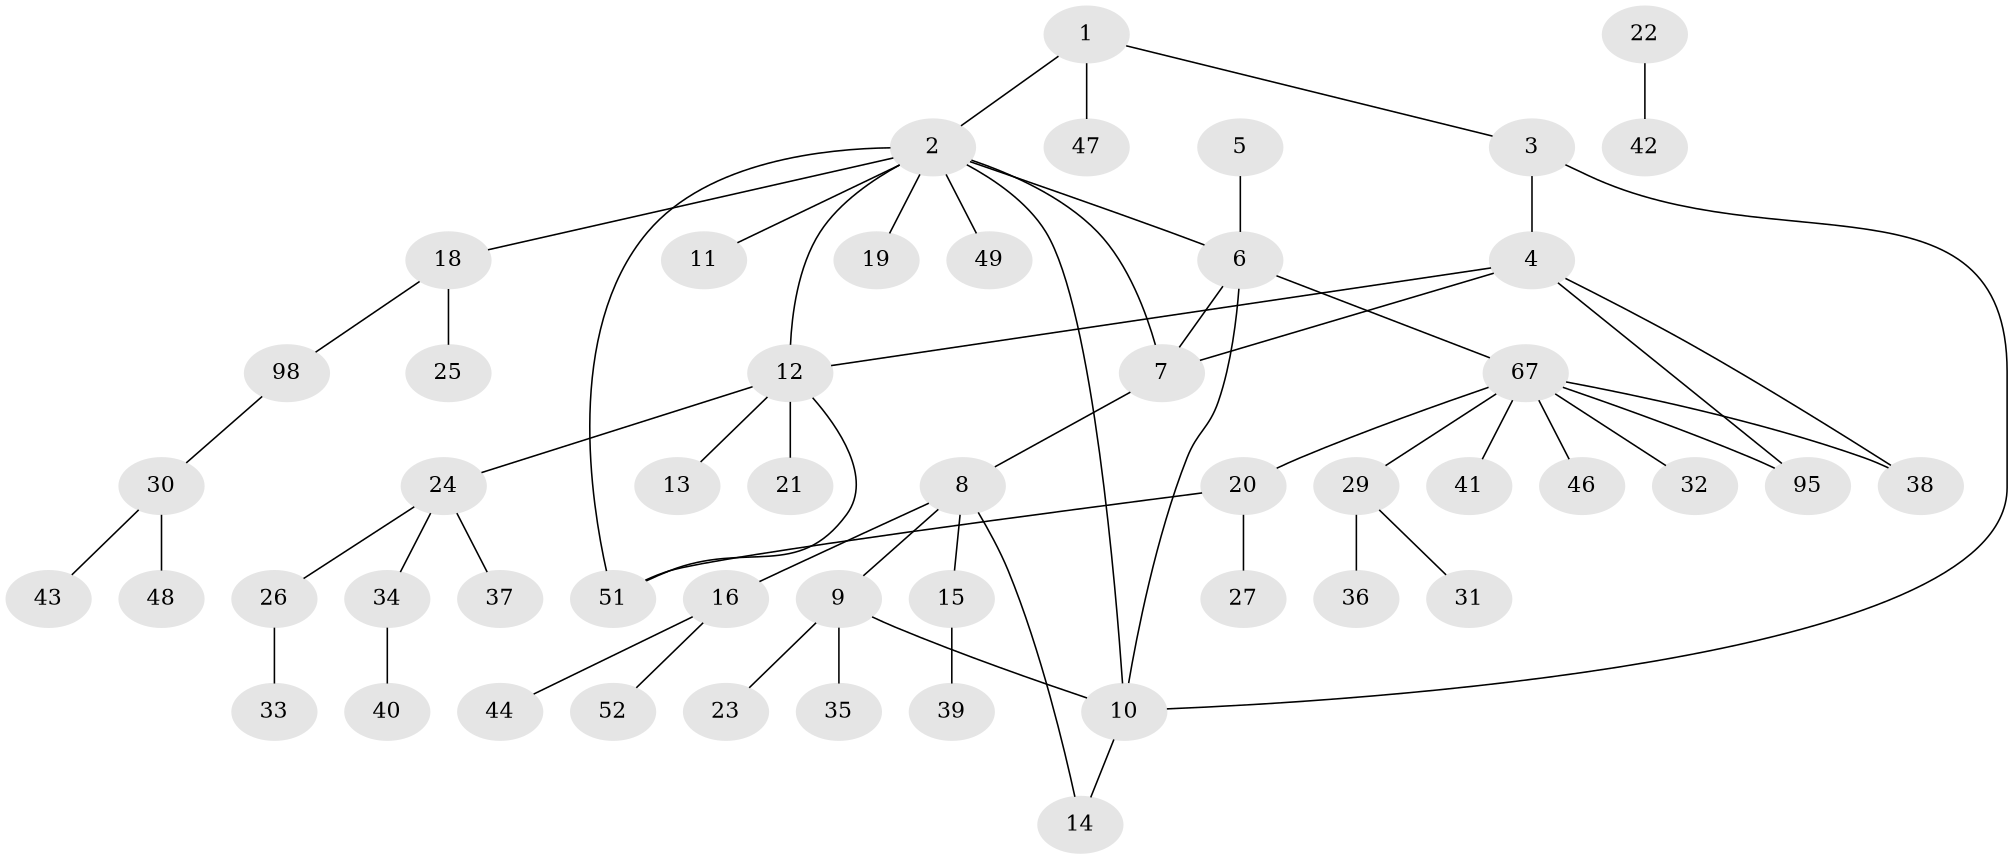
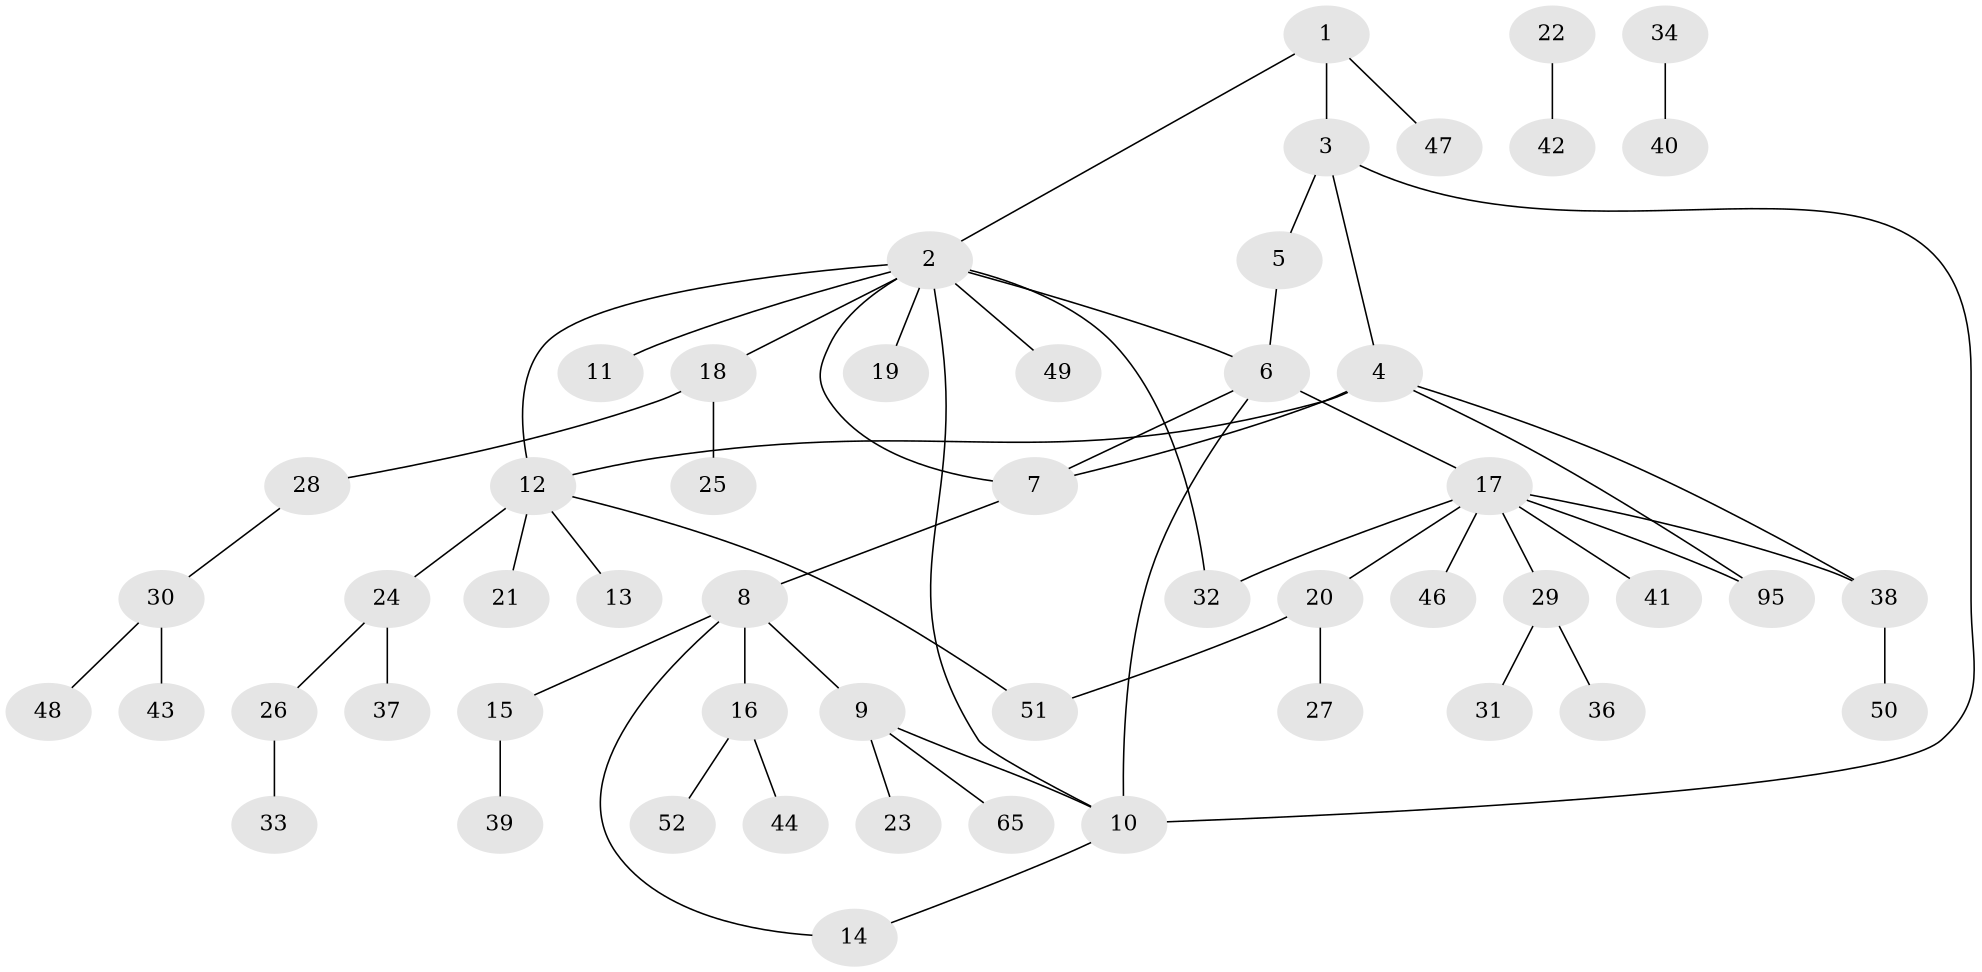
edge "3" -- "5": added
edge "2" -- "51": now "2" -- "32"
node "98": label "98" -> "28"
node "67": label "67" -> "17"
edge "24" -- "34": removed
node "35": label "35" -> "65"
node "50": added
